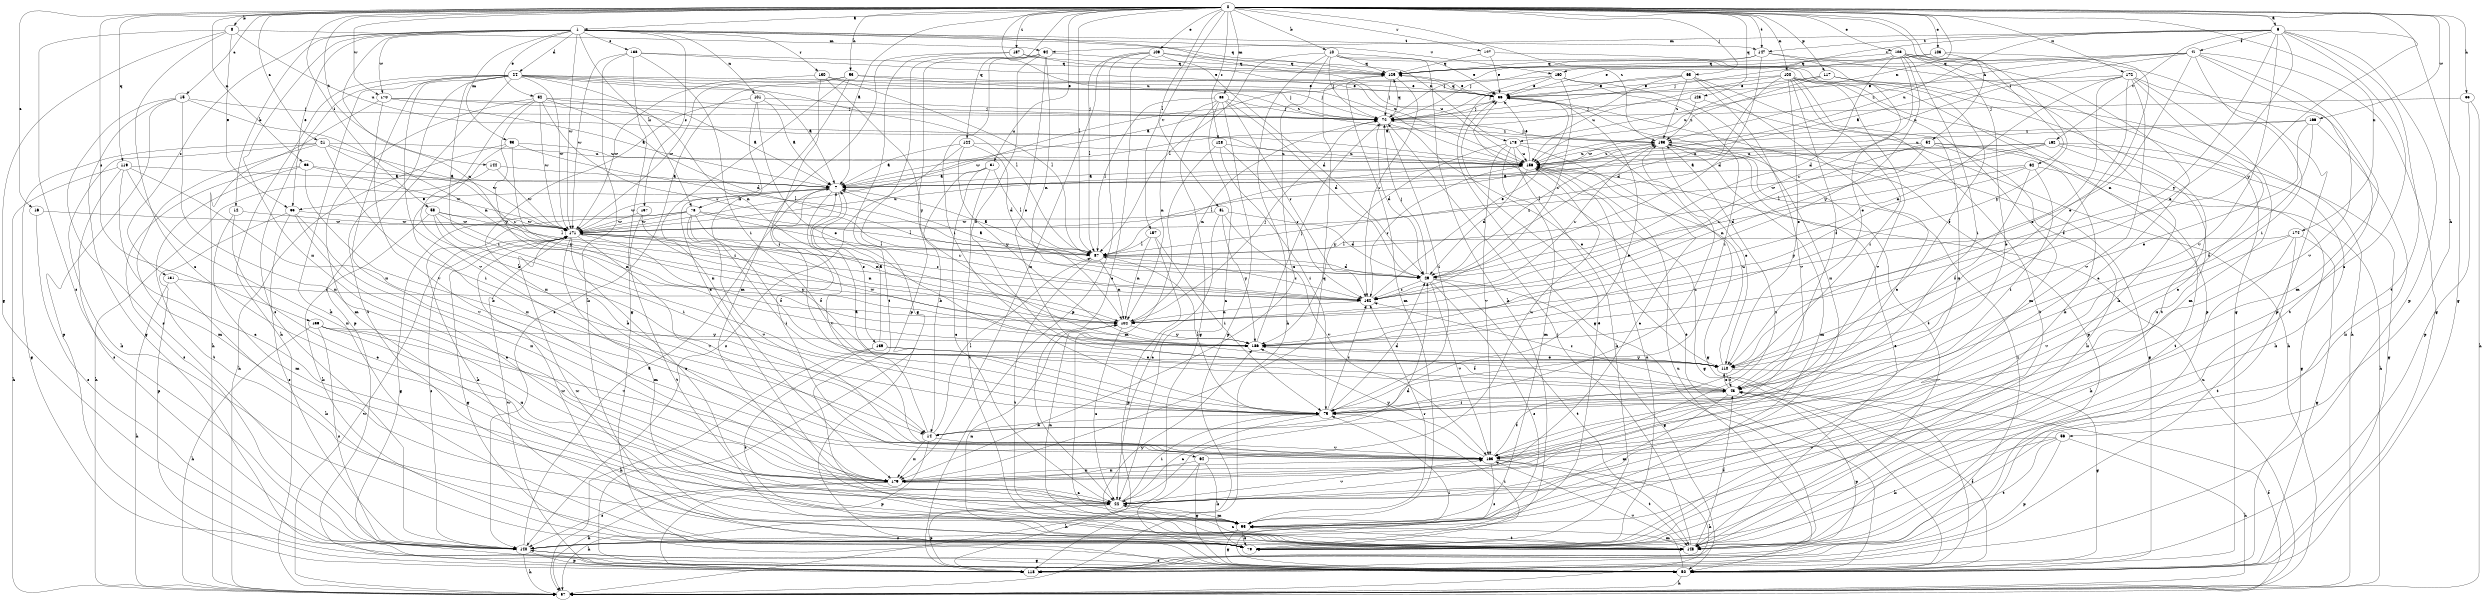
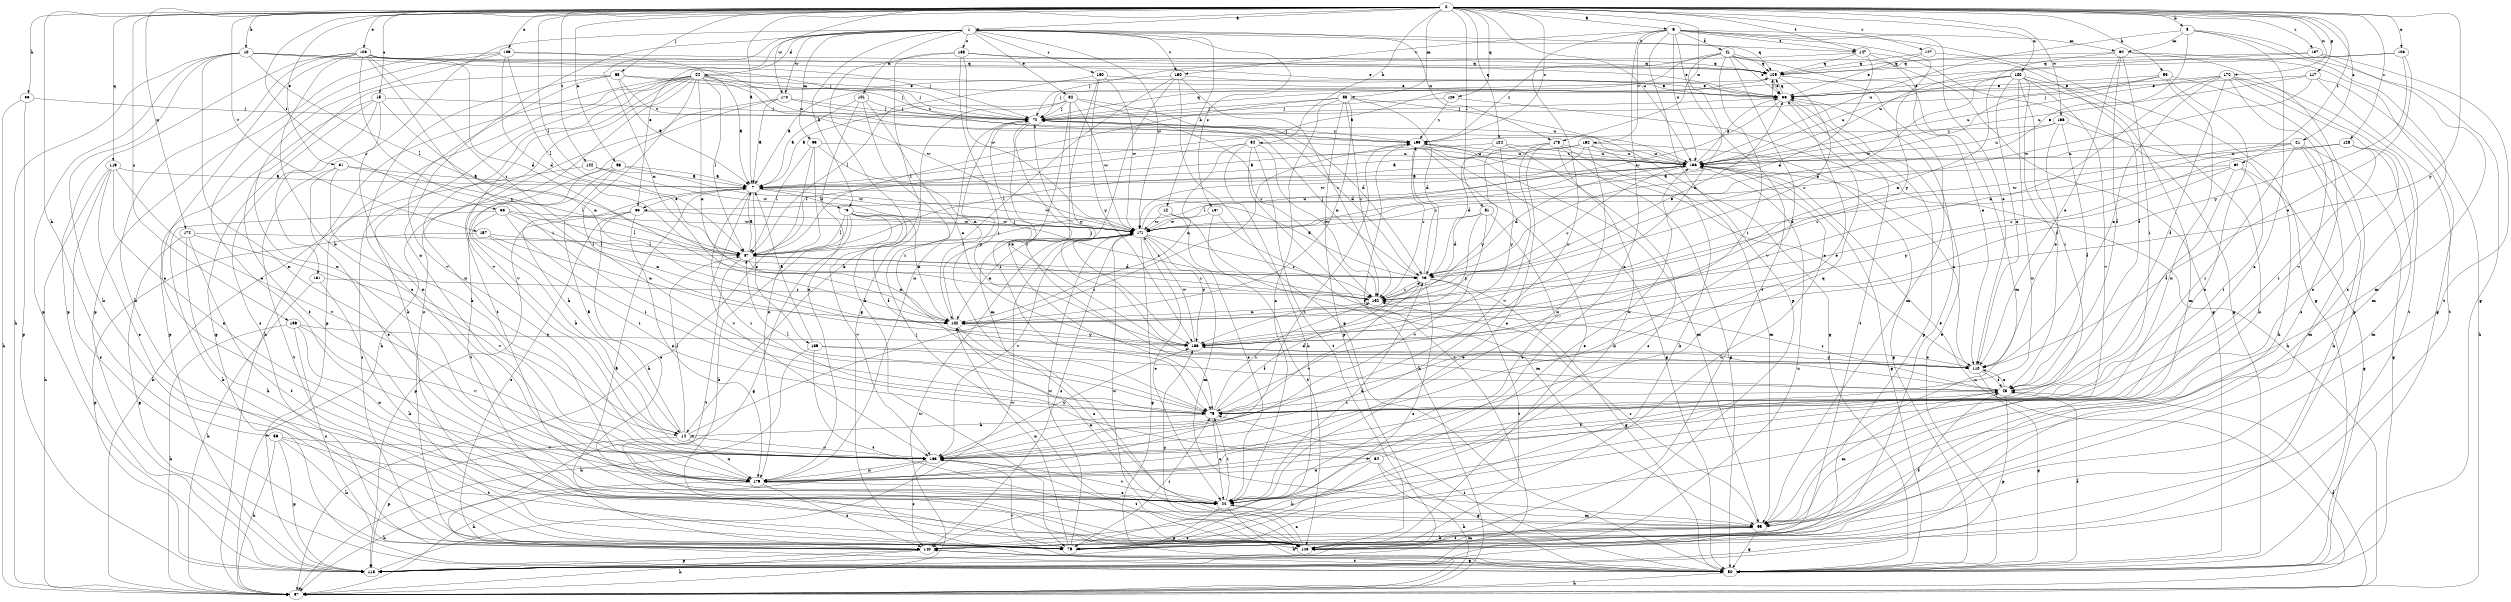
node "16": removed
